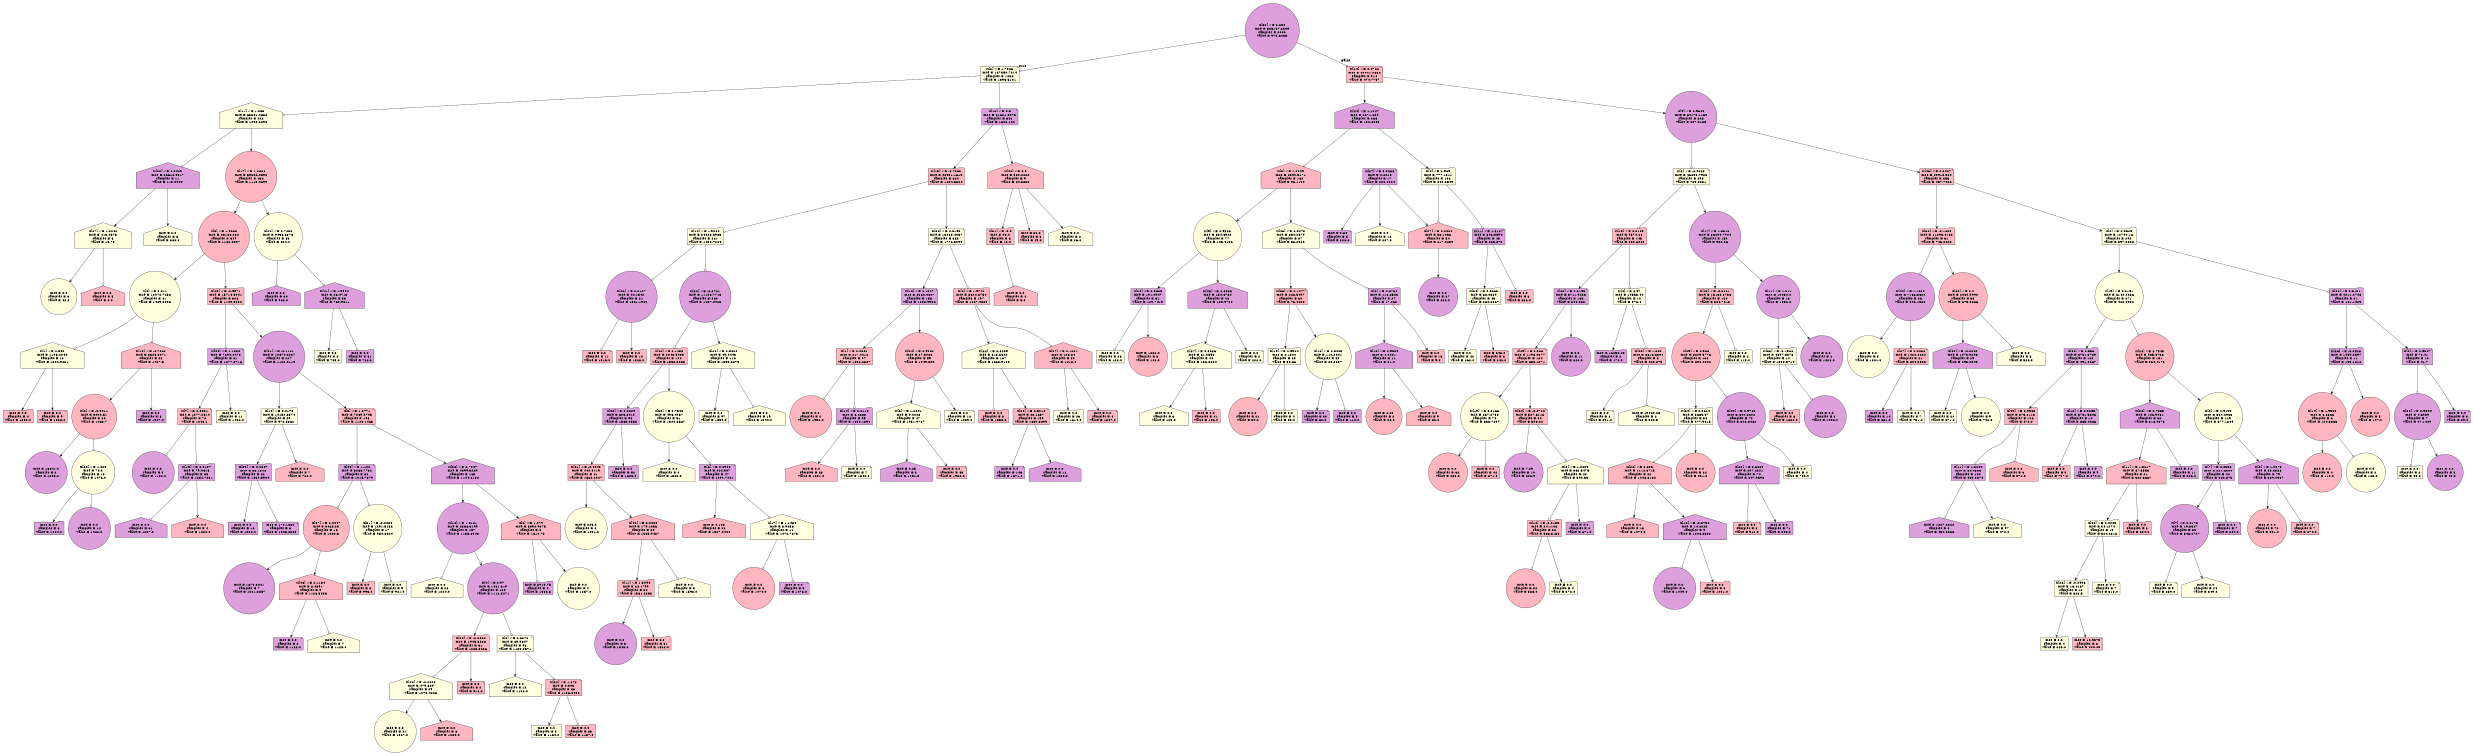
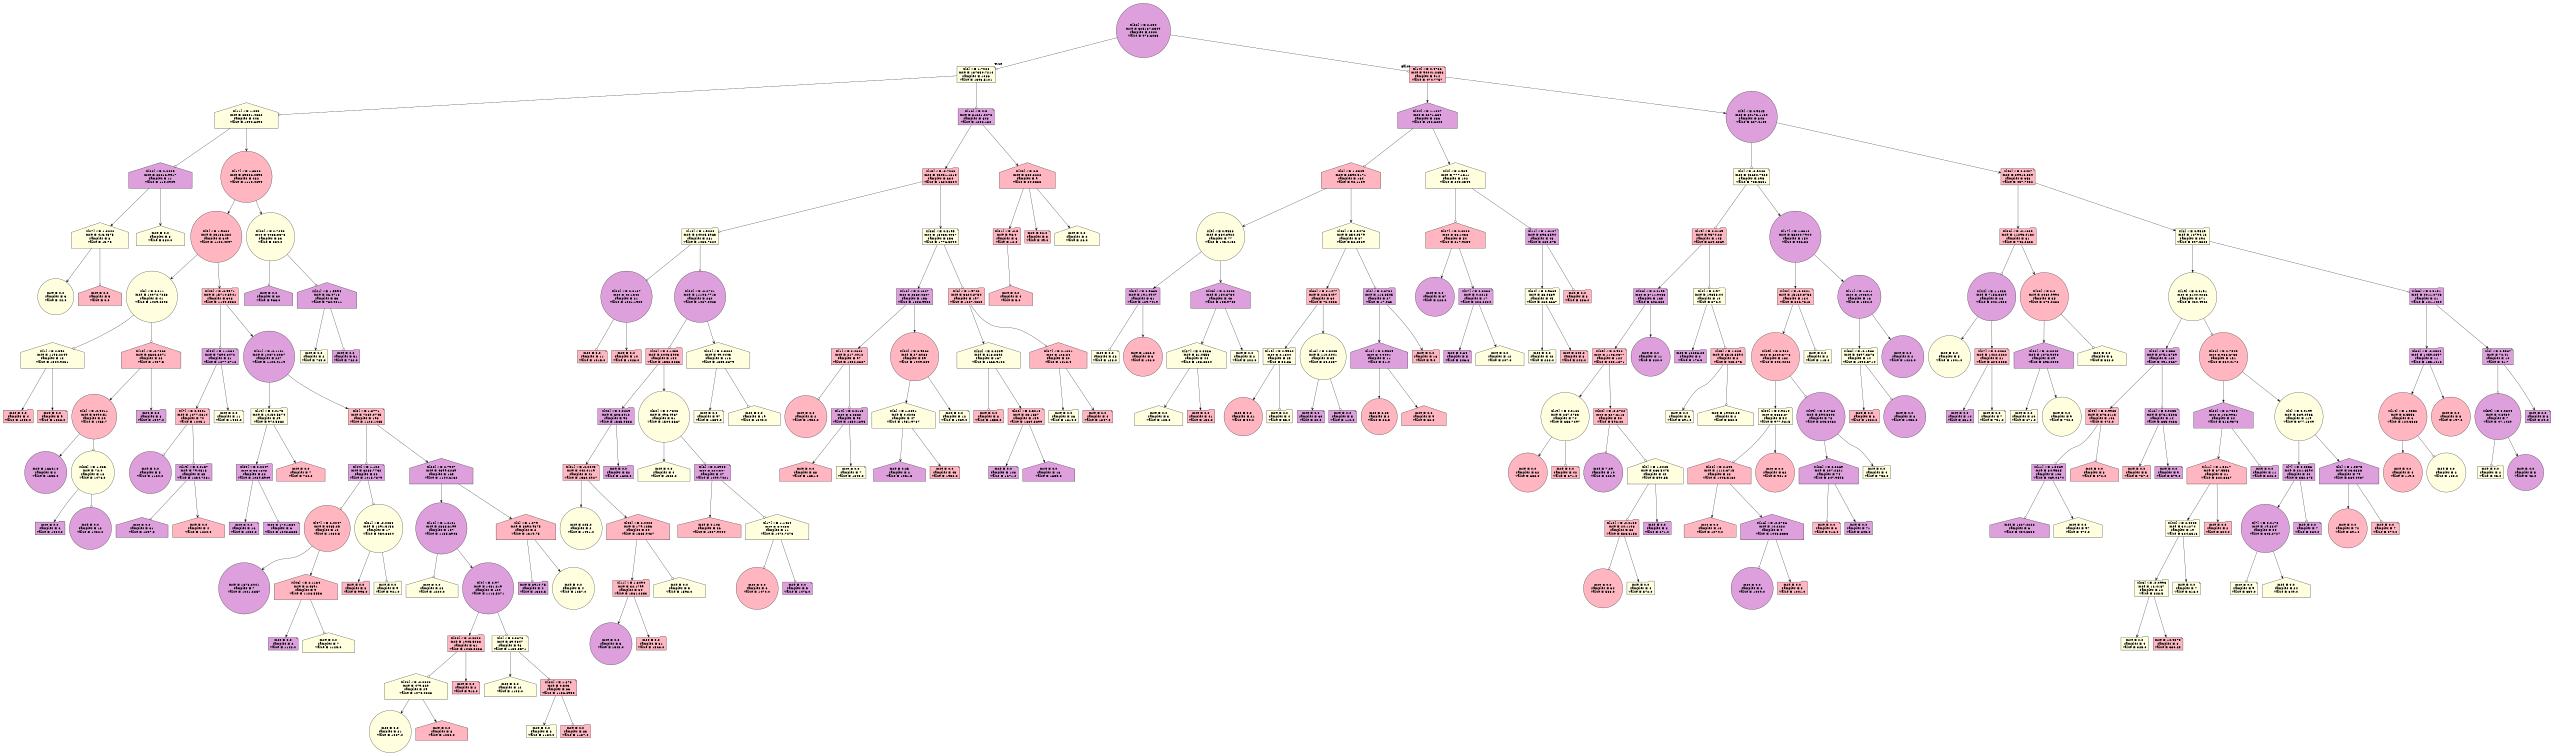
node "X[4] <= 2.969 mse = 777.1311 samples = 102 value = 240.2549": shape folder -> house
edge "X[27] <= 0.0088 mse = 0.2215 samples = 17 value = 206.8824" -> "X[27] <= 0.0088 mse = 56.1056 samples = 54 value = 217.9259": reversed
node "mse = 0.0 samples = 5 value = 110.0": shape folder -> note
